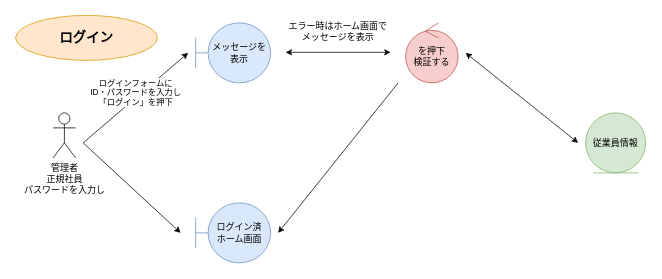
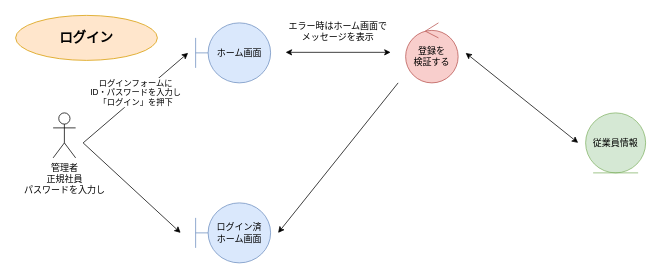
node "メッセージを表示": label "メッセージを表示" -> "ホーム画面"
node "を押下 検証する": label "を押下 検証する" -> "登録を 検証する"
